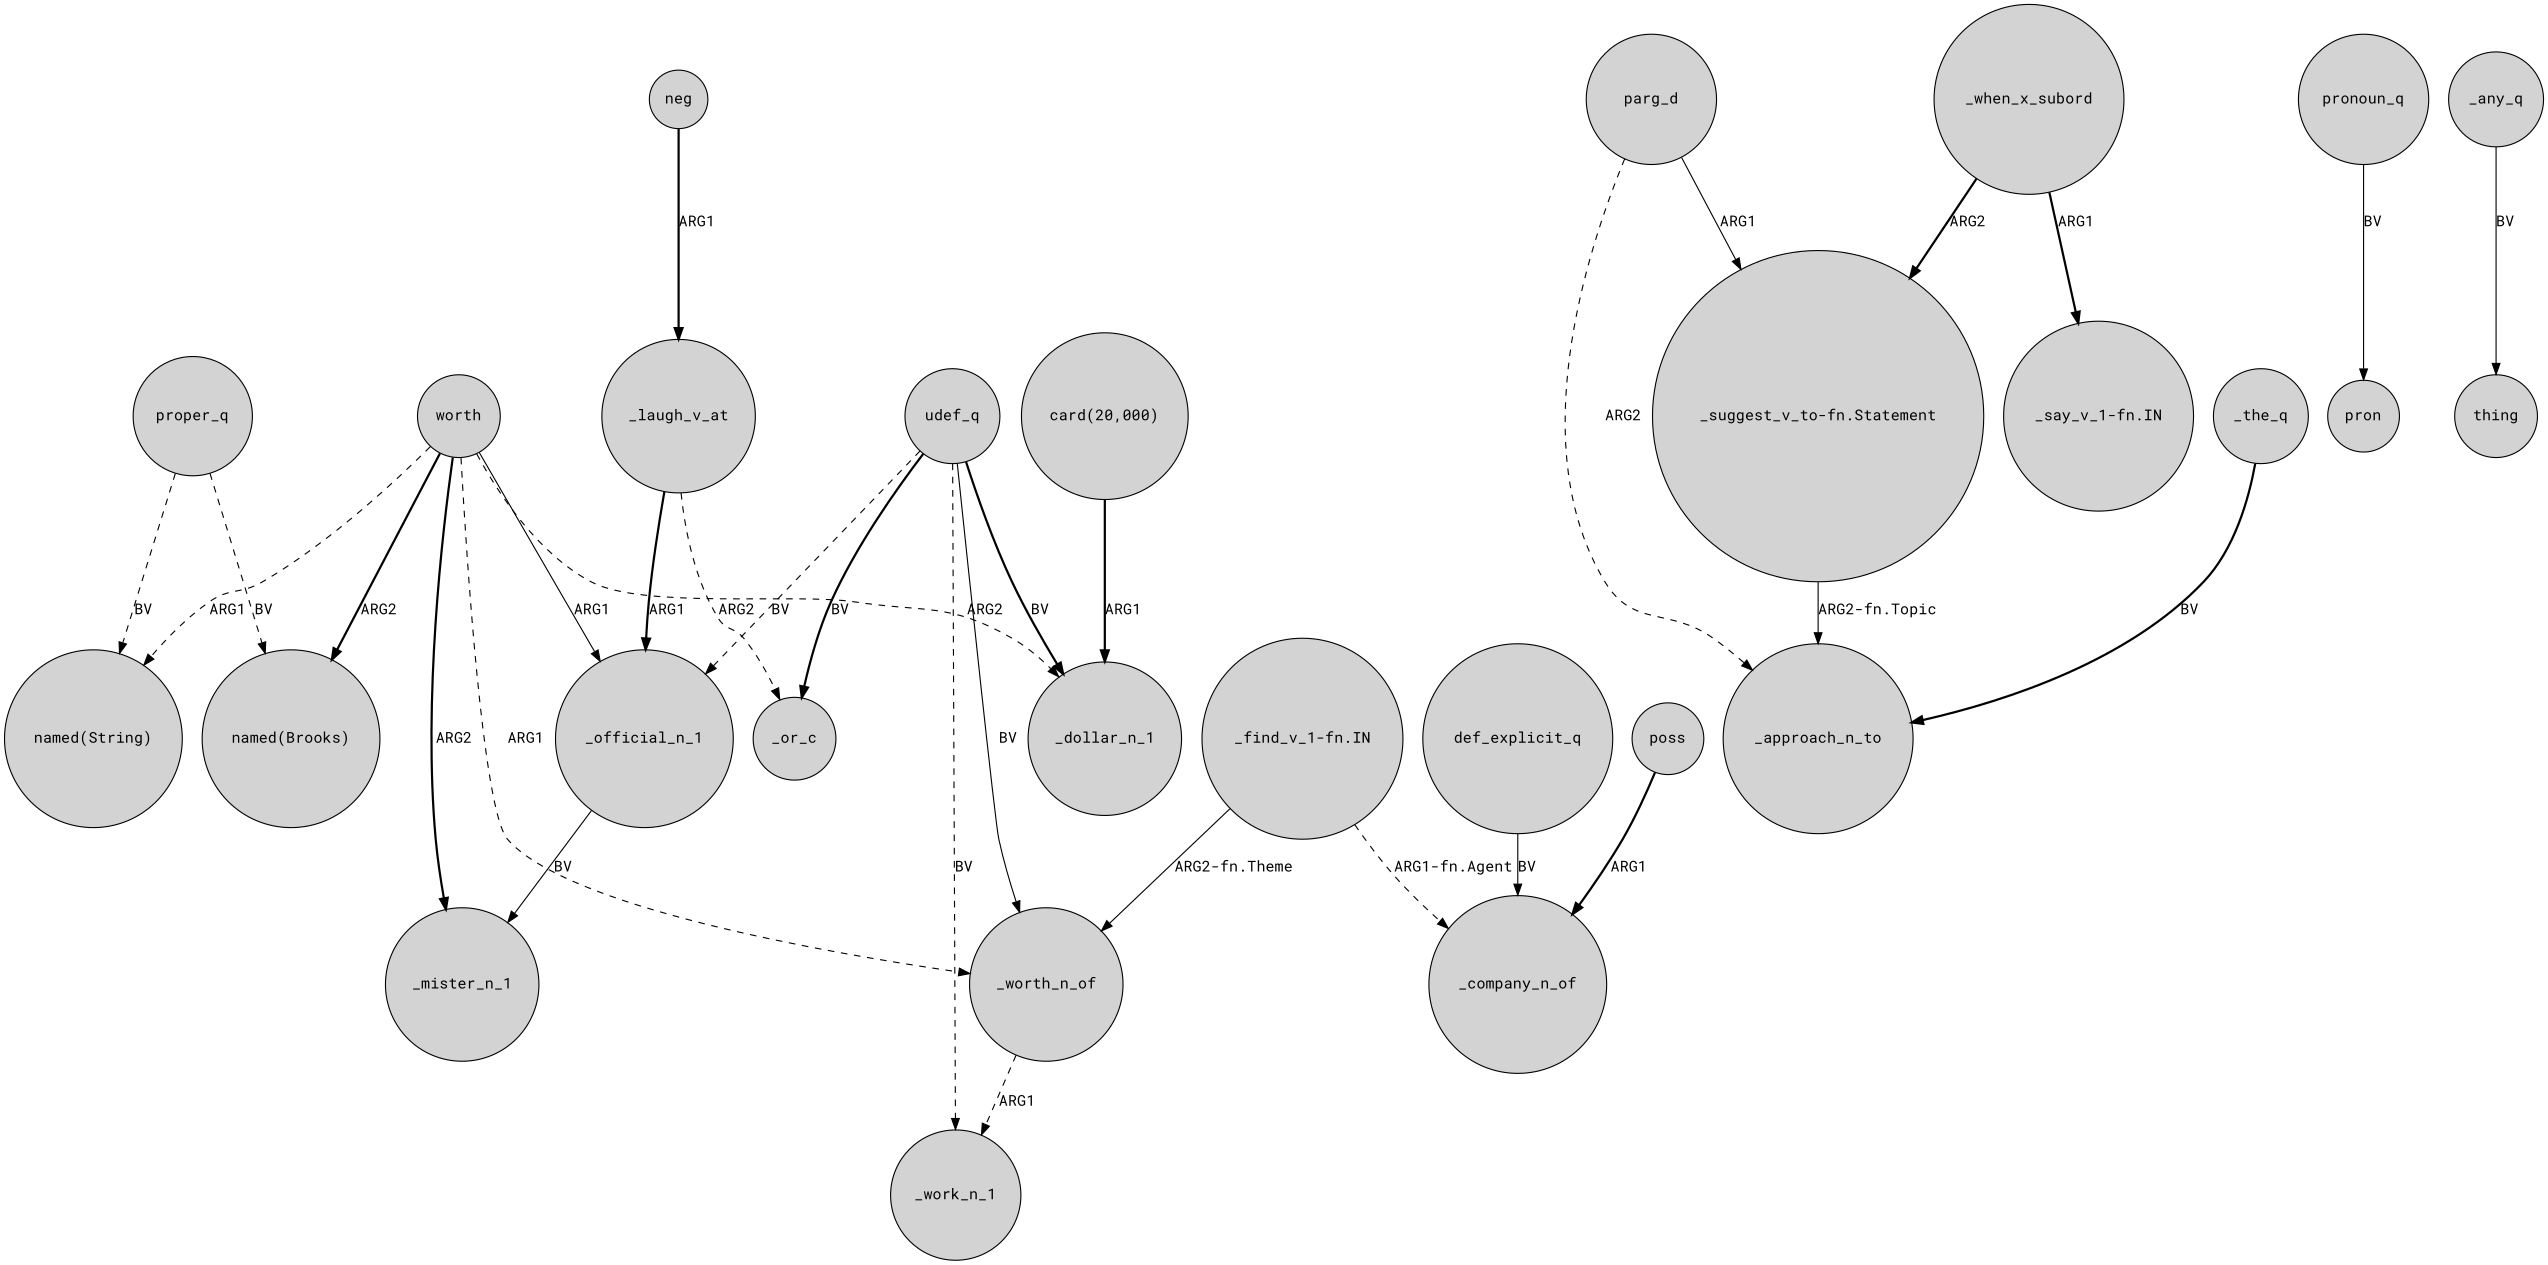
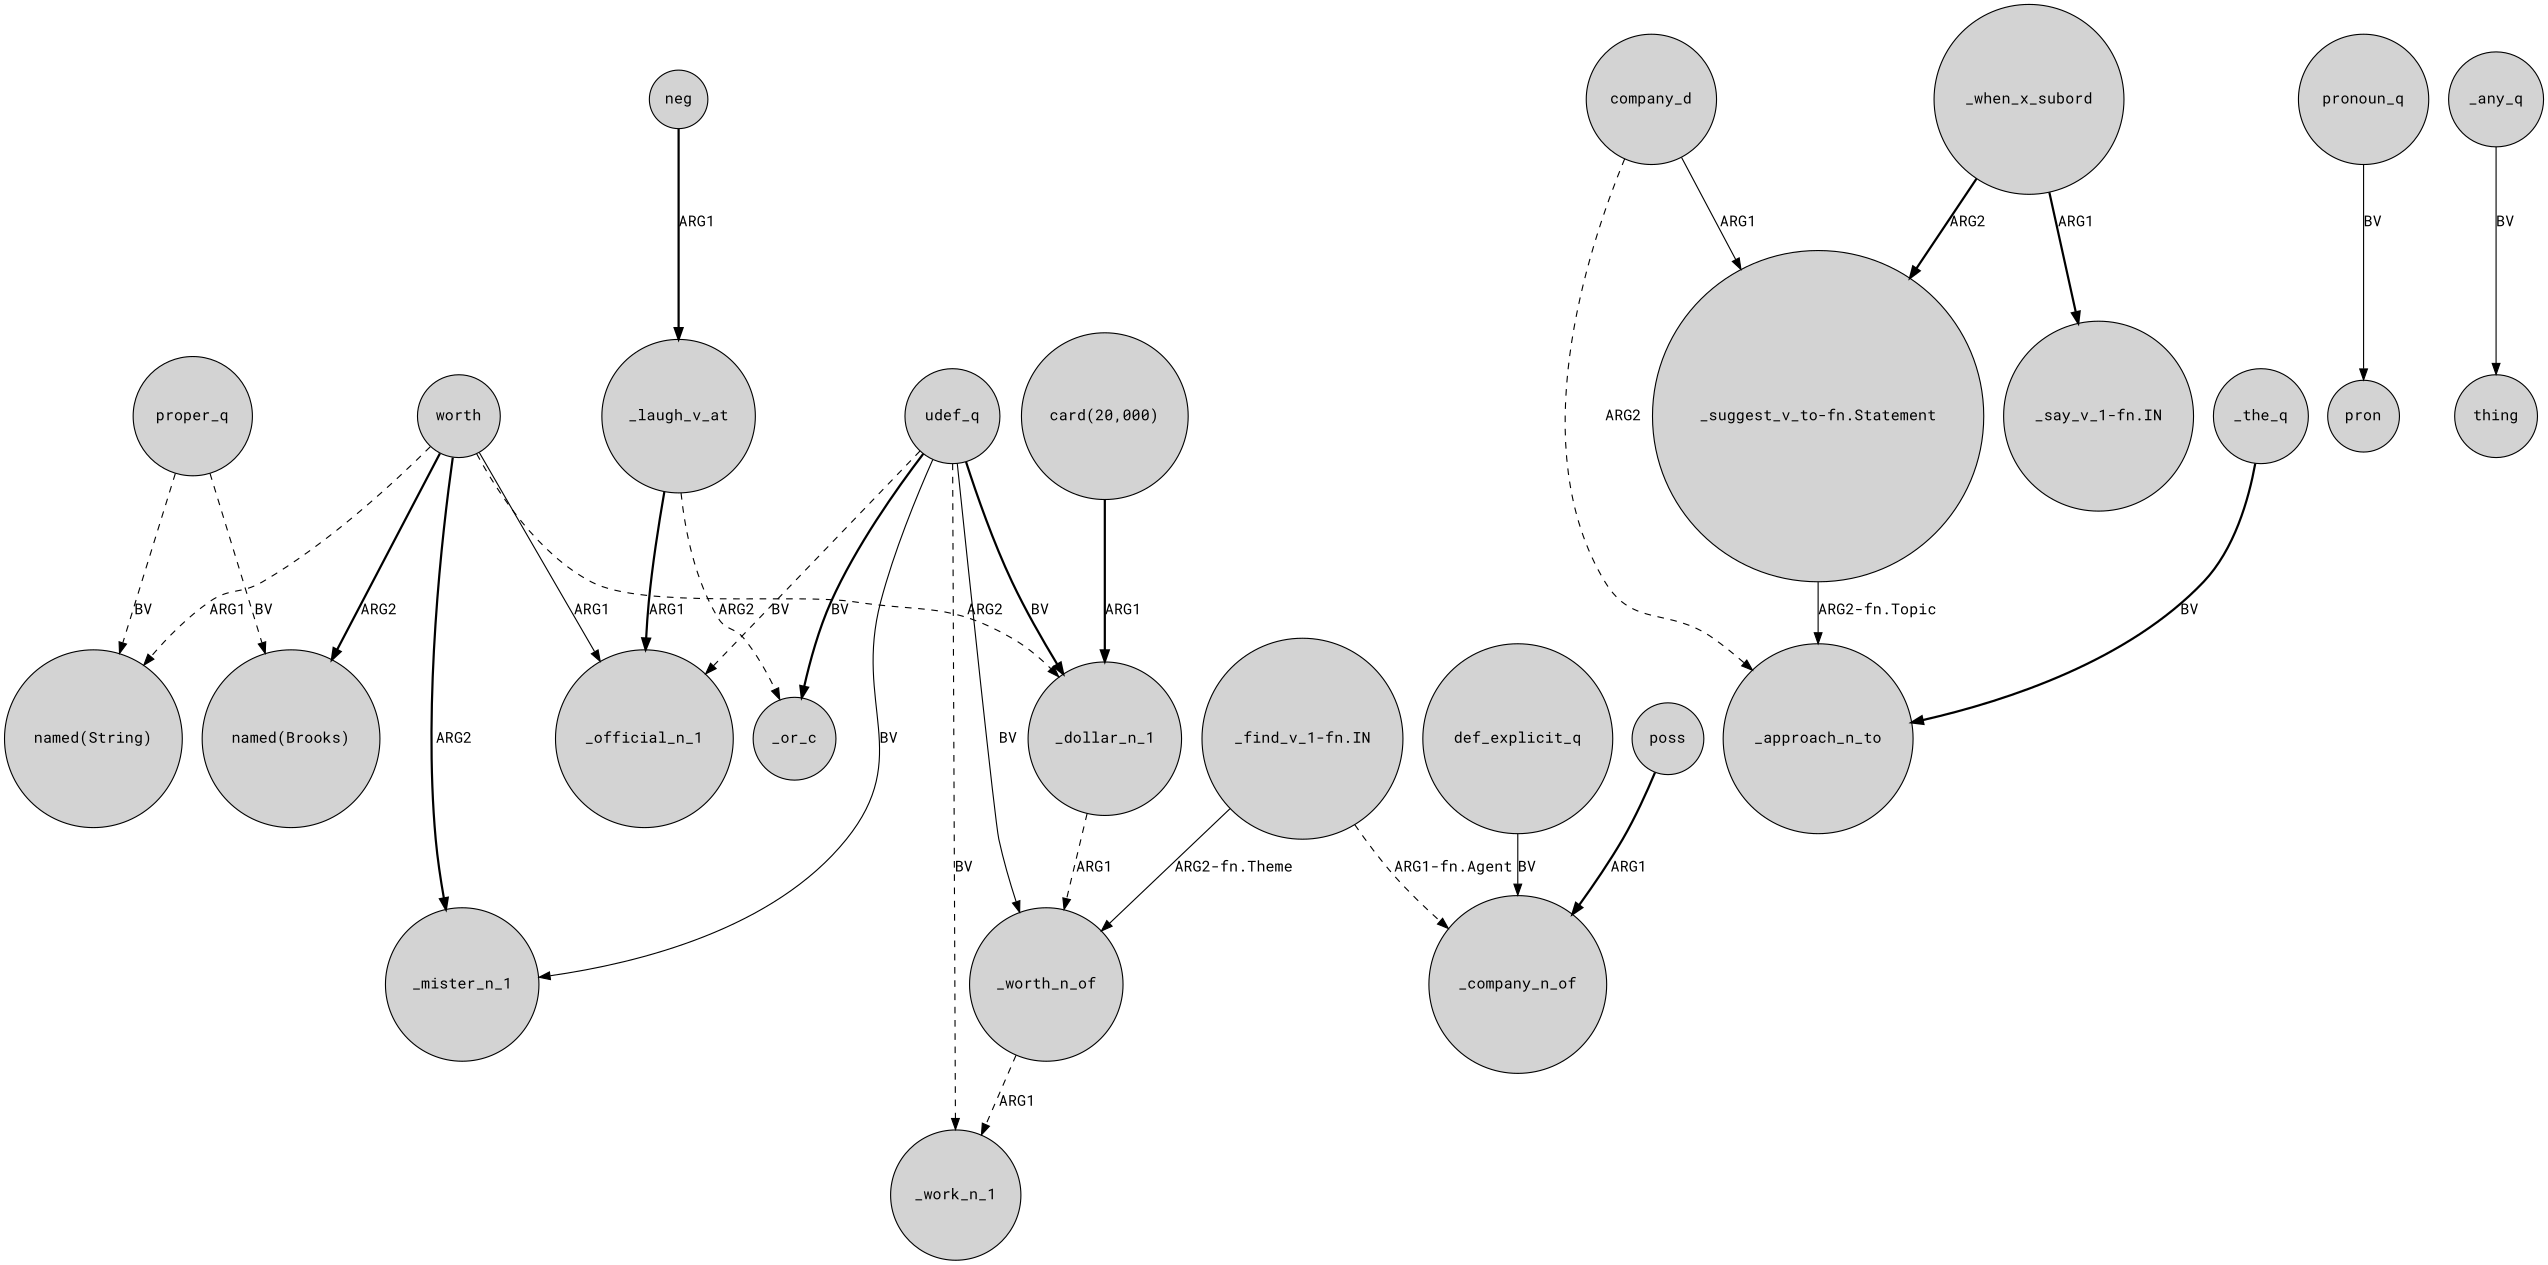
node "parg_d": label "parg_d" -> "company_d"
edge "worth" -> "_worth_n_of": now "_dollar_n_1" -> "_worth_n_of"
edge "_official_n_1" -> "_mister_n_1": now "udef_q" -> "_mister_n_1"
